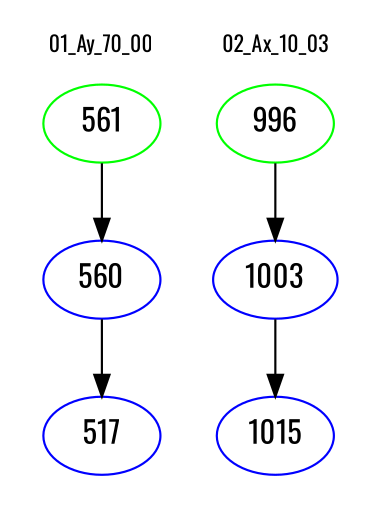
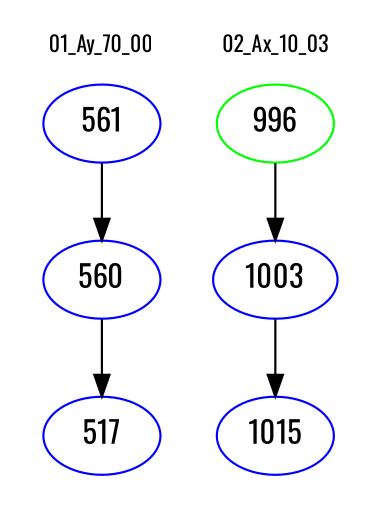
node "561": color green -> blue
